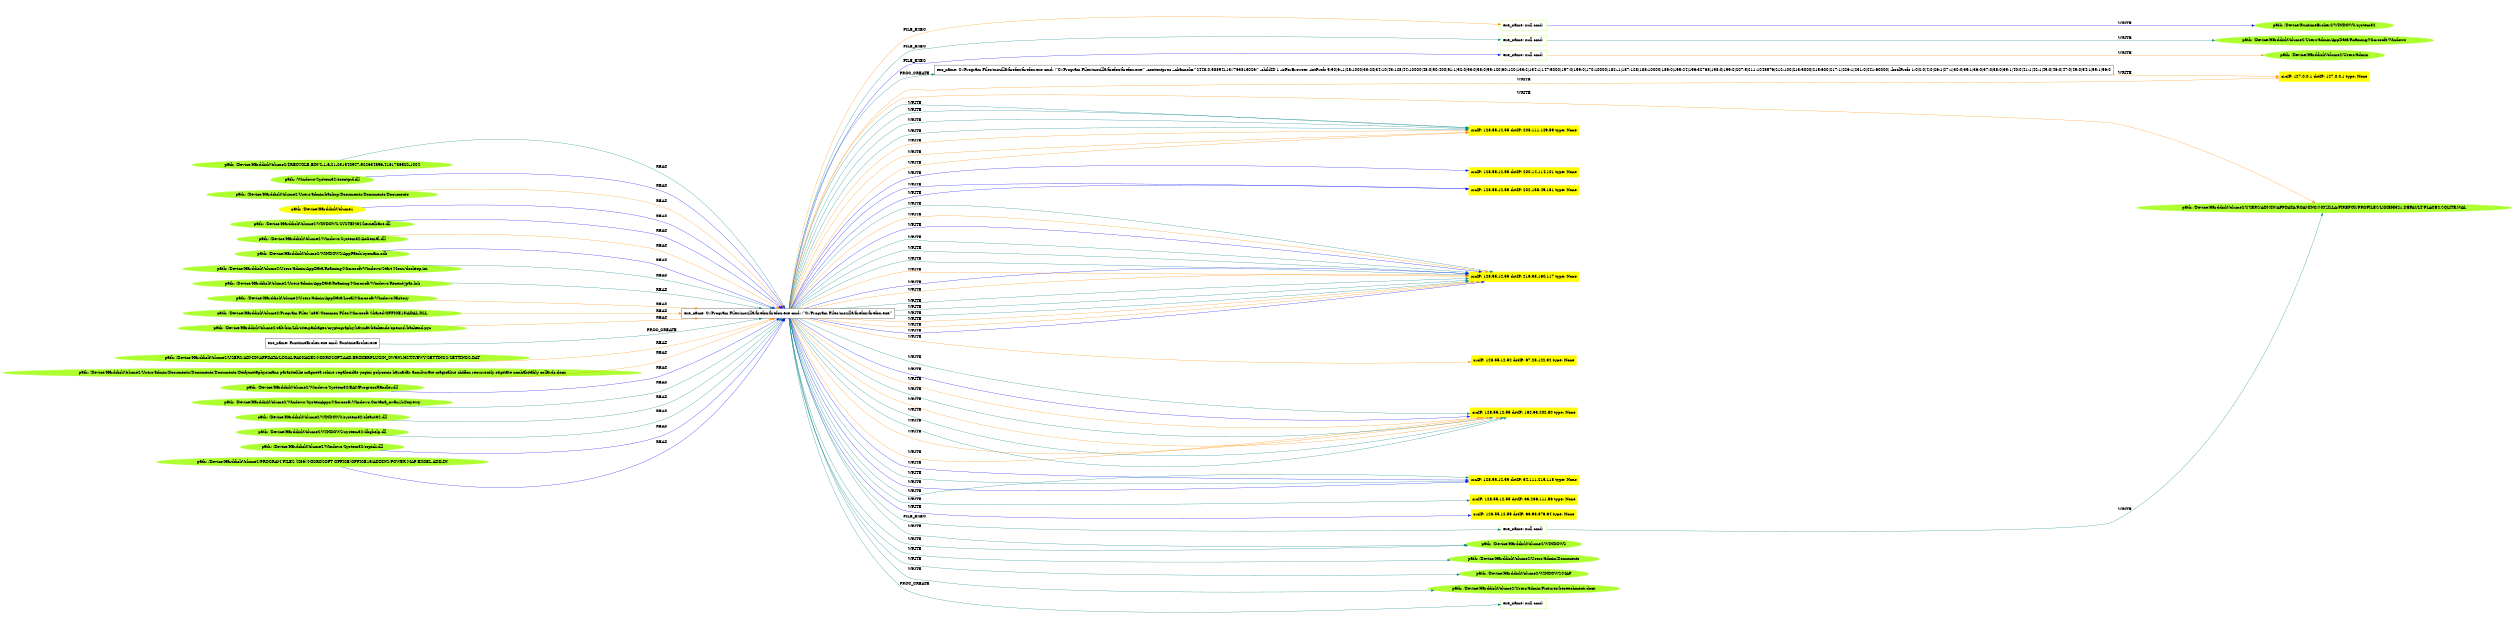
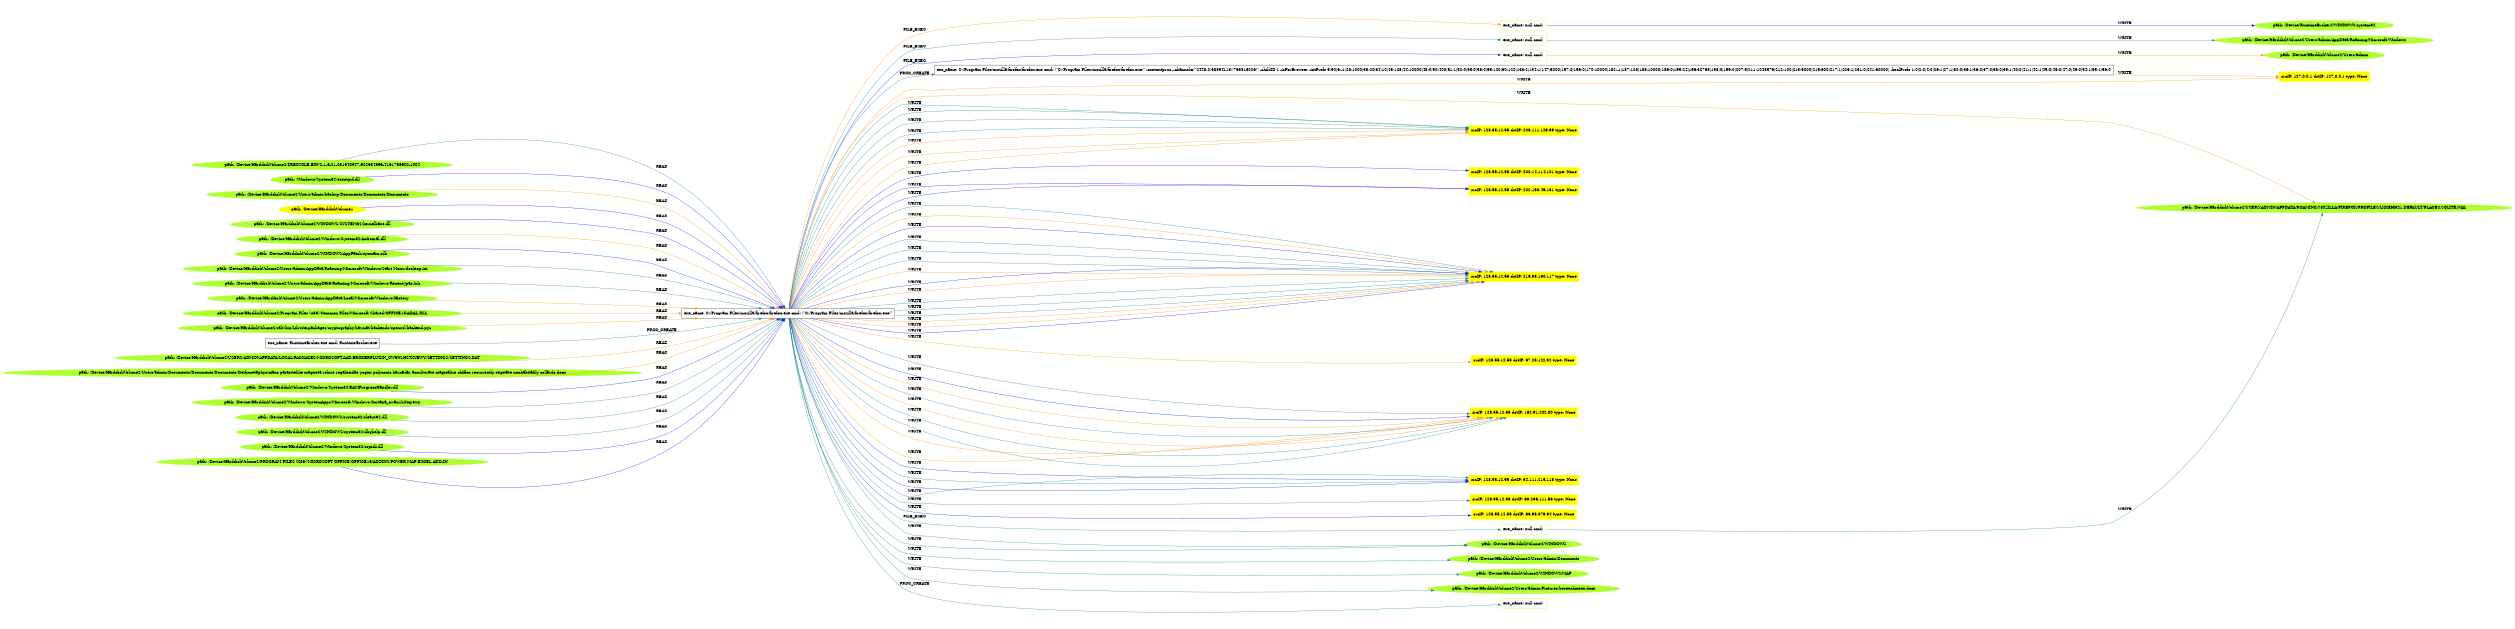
node "srcIP: 128.55.12.52 dstIP: 67.28.122.32 type: None": label "srcIP: 128.55.12.52 dstIP: 67.28.122.32 type: None" -> "srcIP: 128.55.12.55 dstIP: 67.28.122.32 type: None"
node "srcIP: 128.55.12.55 dstIP: 162.93.202.80 type: None": label "srcIP: 128.55.12.55 dstIP: 162.93.202.80 type: None" -> "srcIP: 128.55.12.55 dstIP: 162.91.202.80 type: None"
